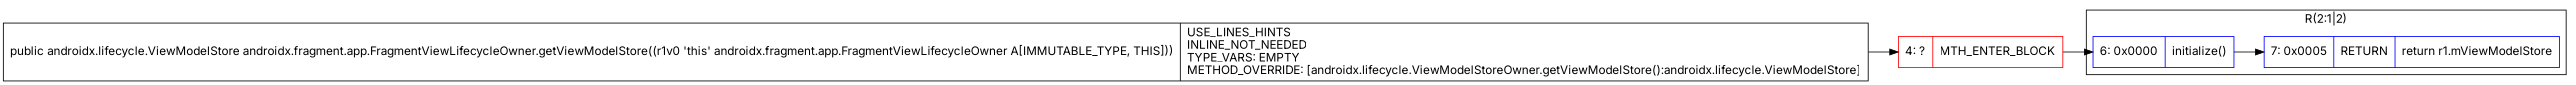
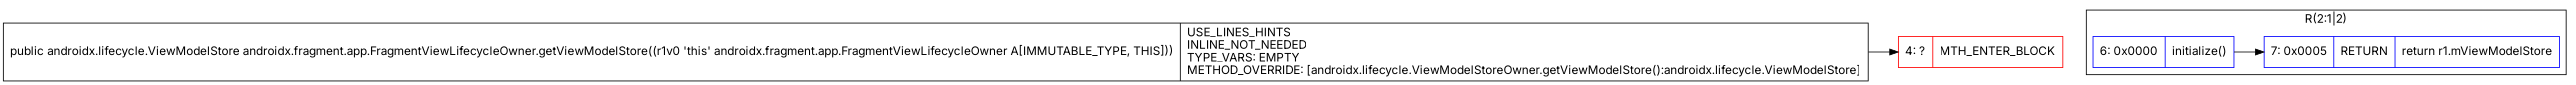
edge "4: ?" -> "6: 0x0000": removed
